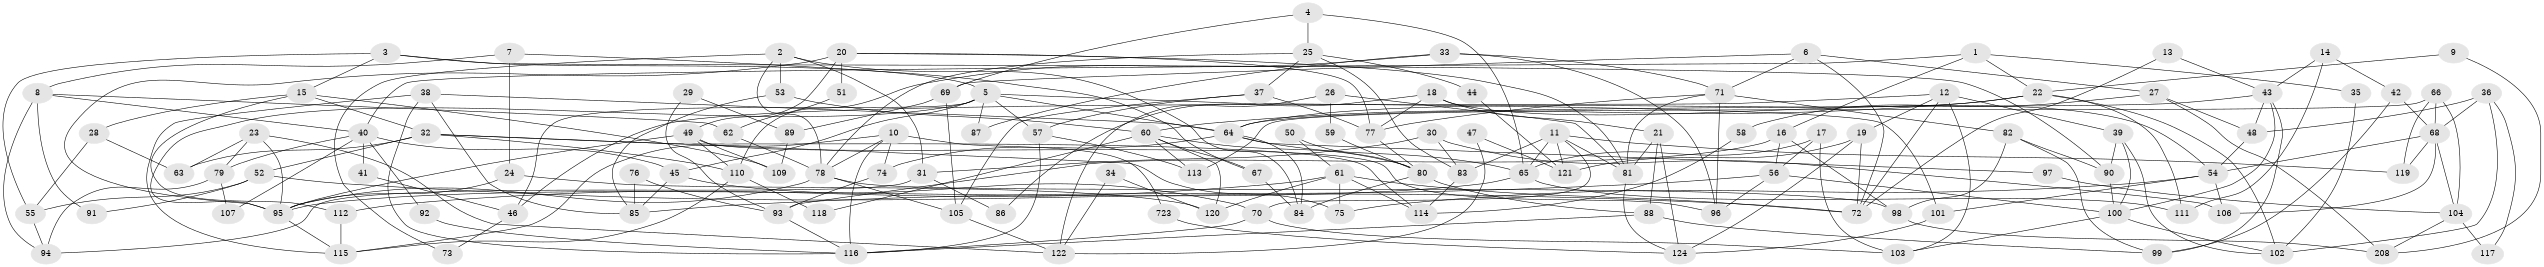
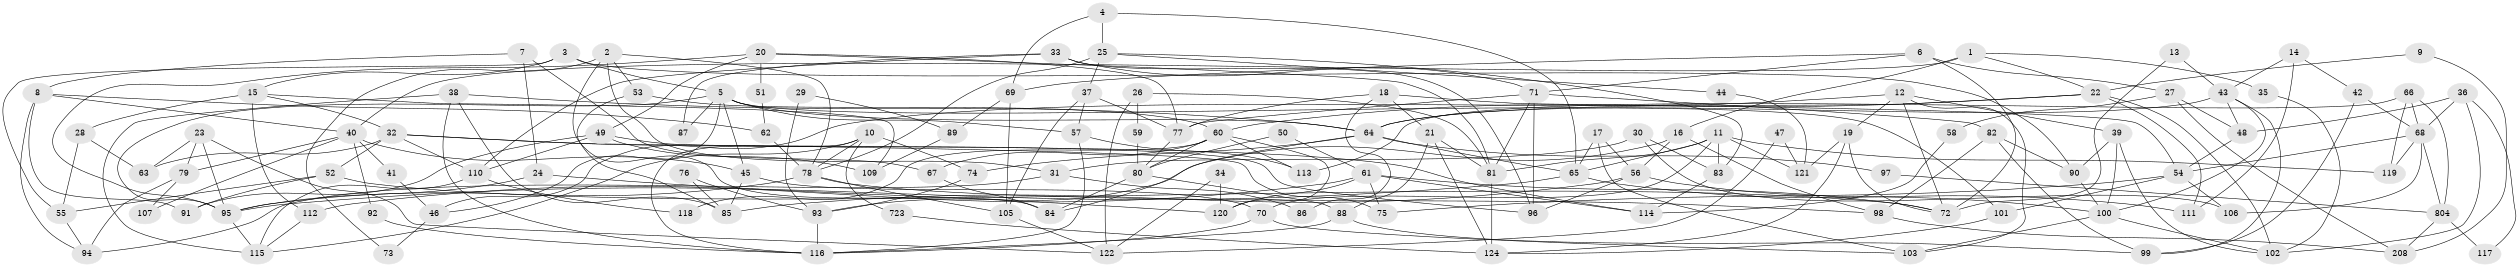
edge "49" -- "95": now "49" -- "91"
node "104": label "104" -> "804"
